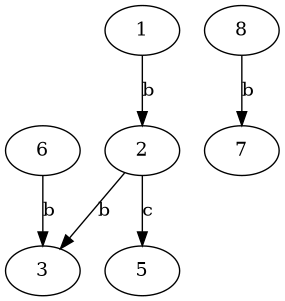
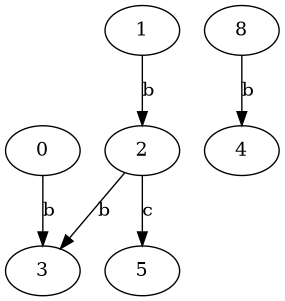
node "6": label "6" -> "0"
node "7": label "7" -> "4"
